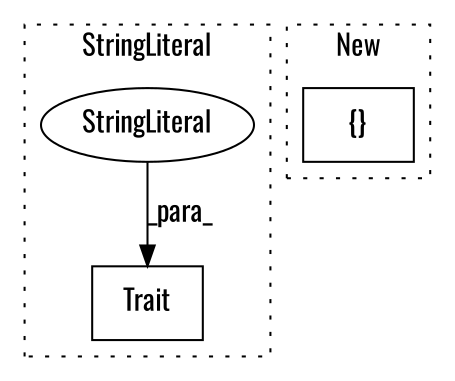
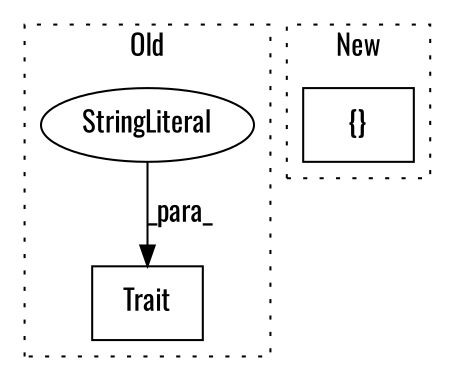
cluster "StringLiteral": label "StringLiteral" -> "Old"
